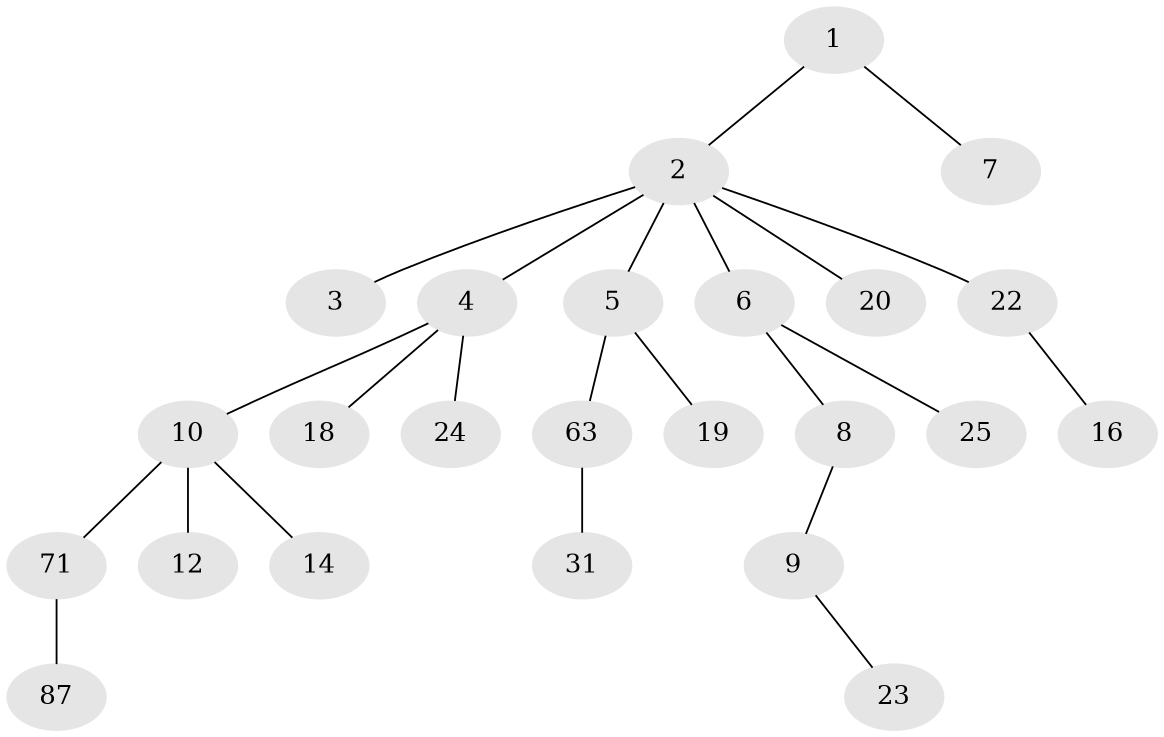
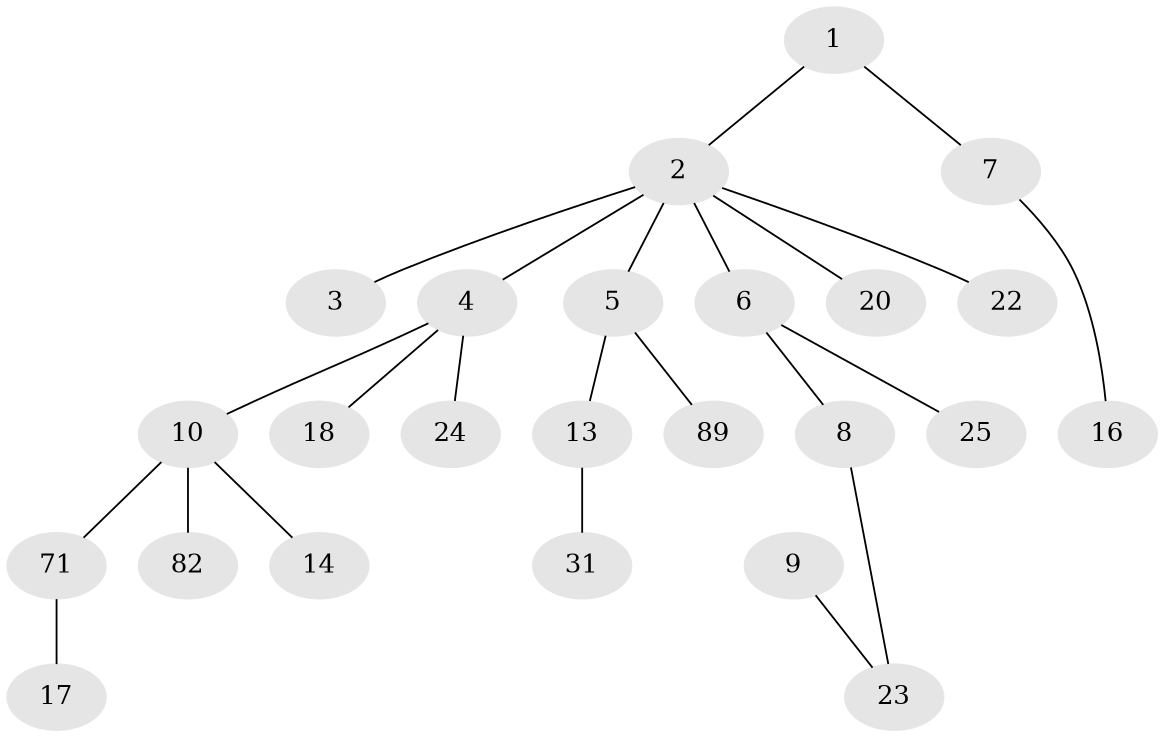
edge "22" -- "16": now "7" -- "16"
node "63": label "63" -> "13"
node "19": label "19" -> "89"
edge "8" -- "9": now "8" -- "23"
node "12": label "12" -> "82"
node "87": label "87" -> "17"
